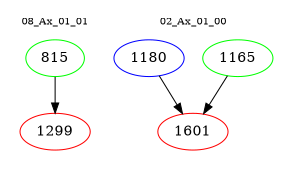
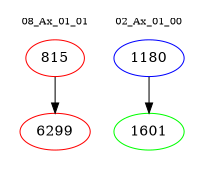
node "815": color green -> red
node "1165": removed
node "1299": label "1299" -> "6299"
node "1601": color red -> green
